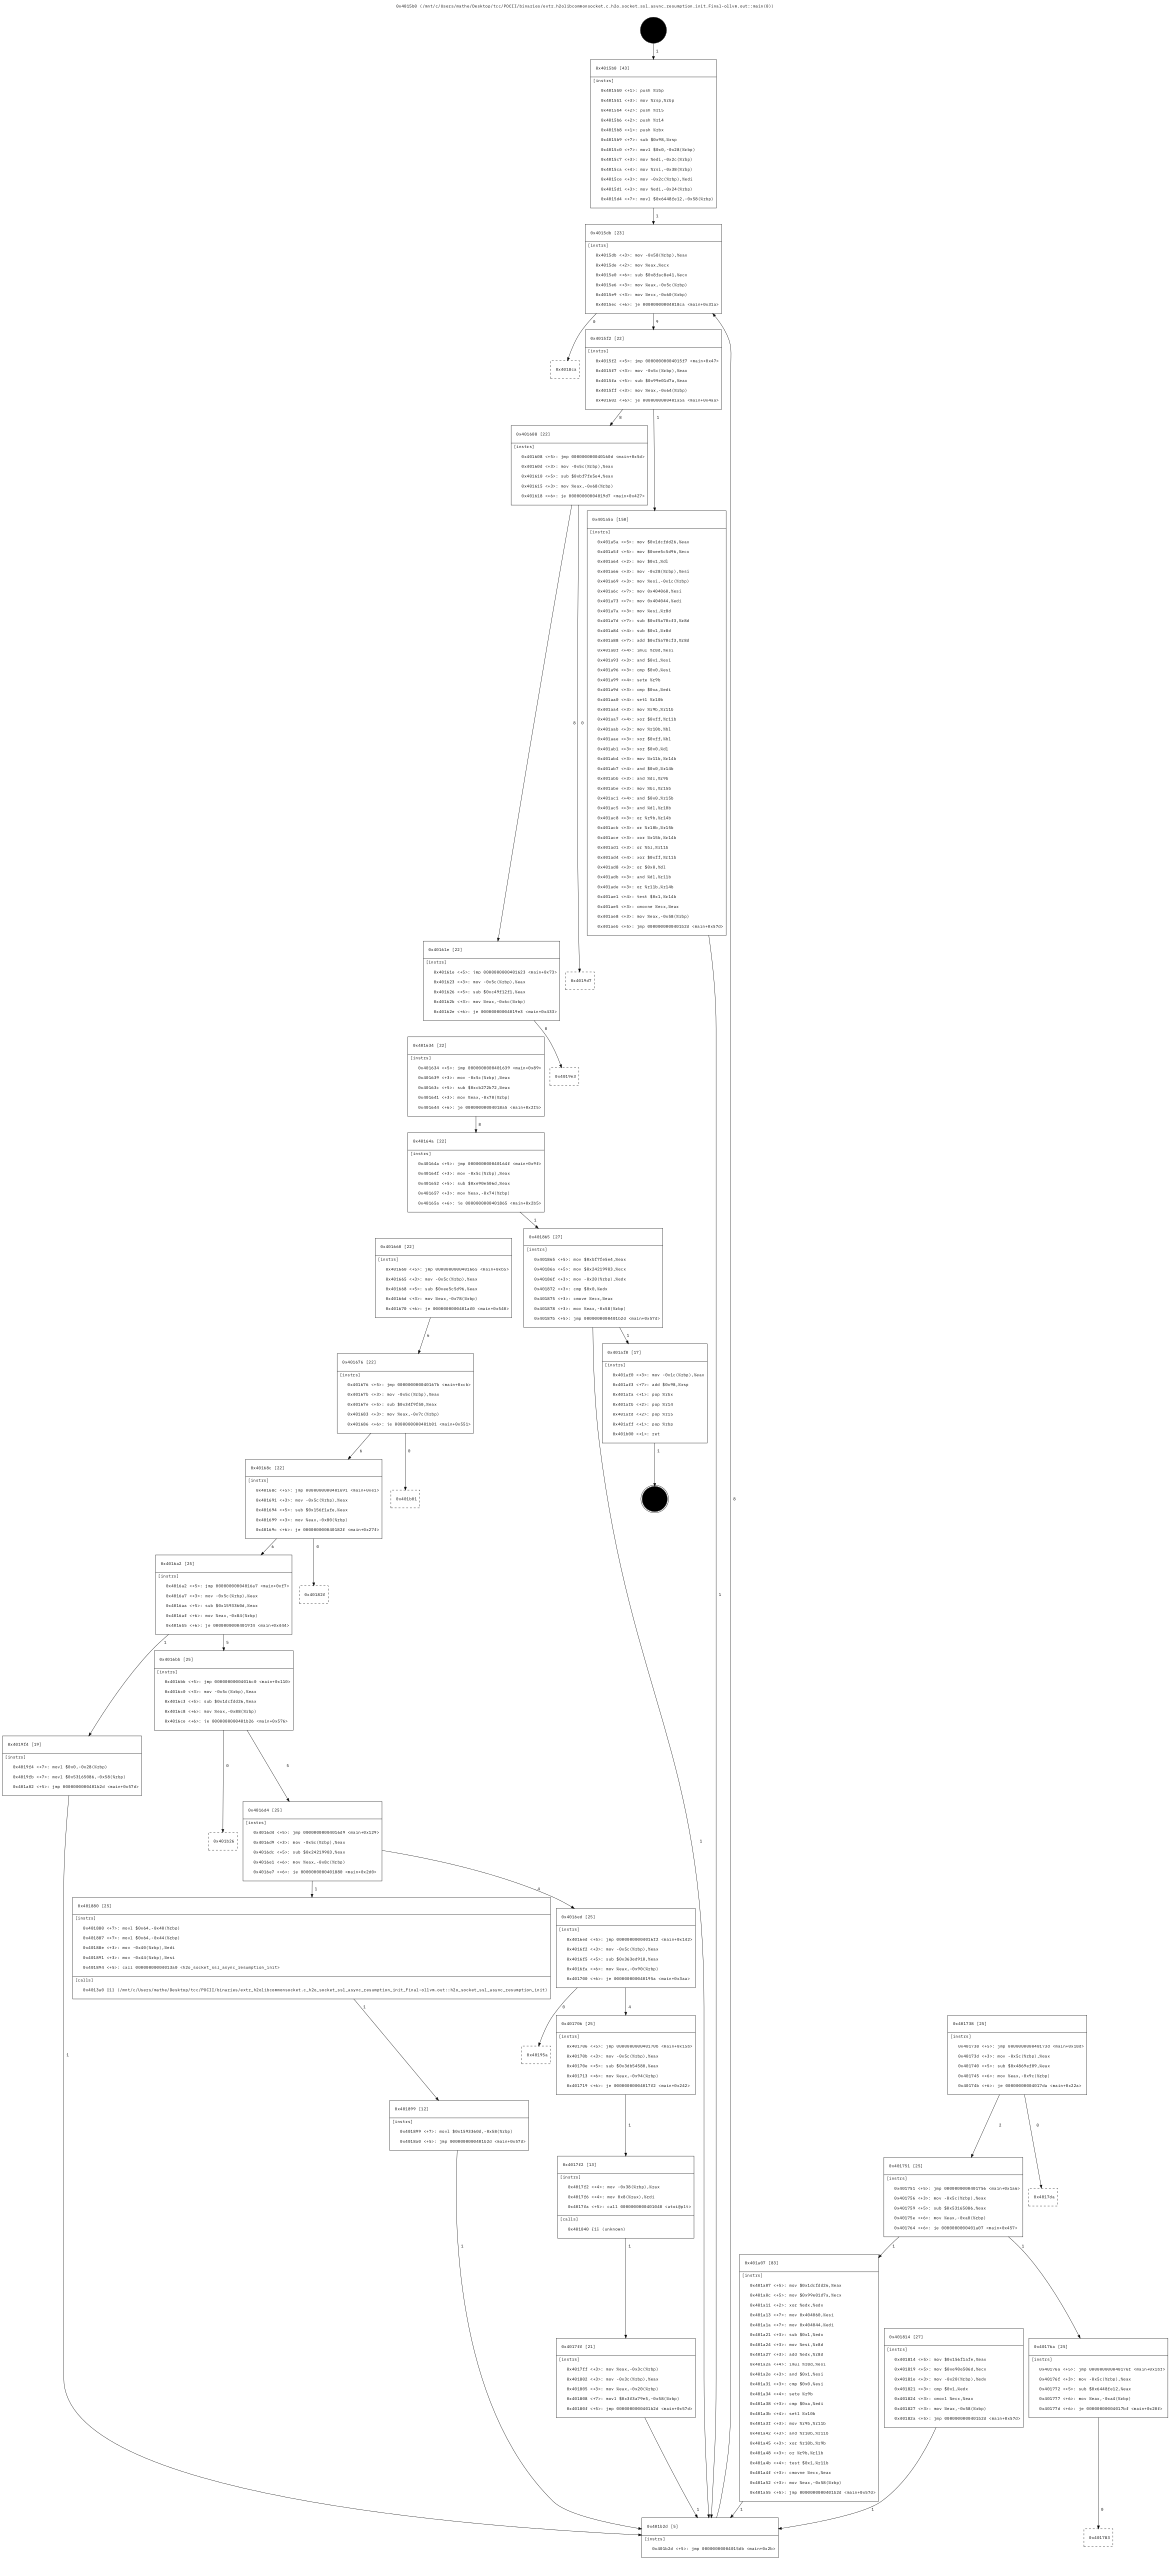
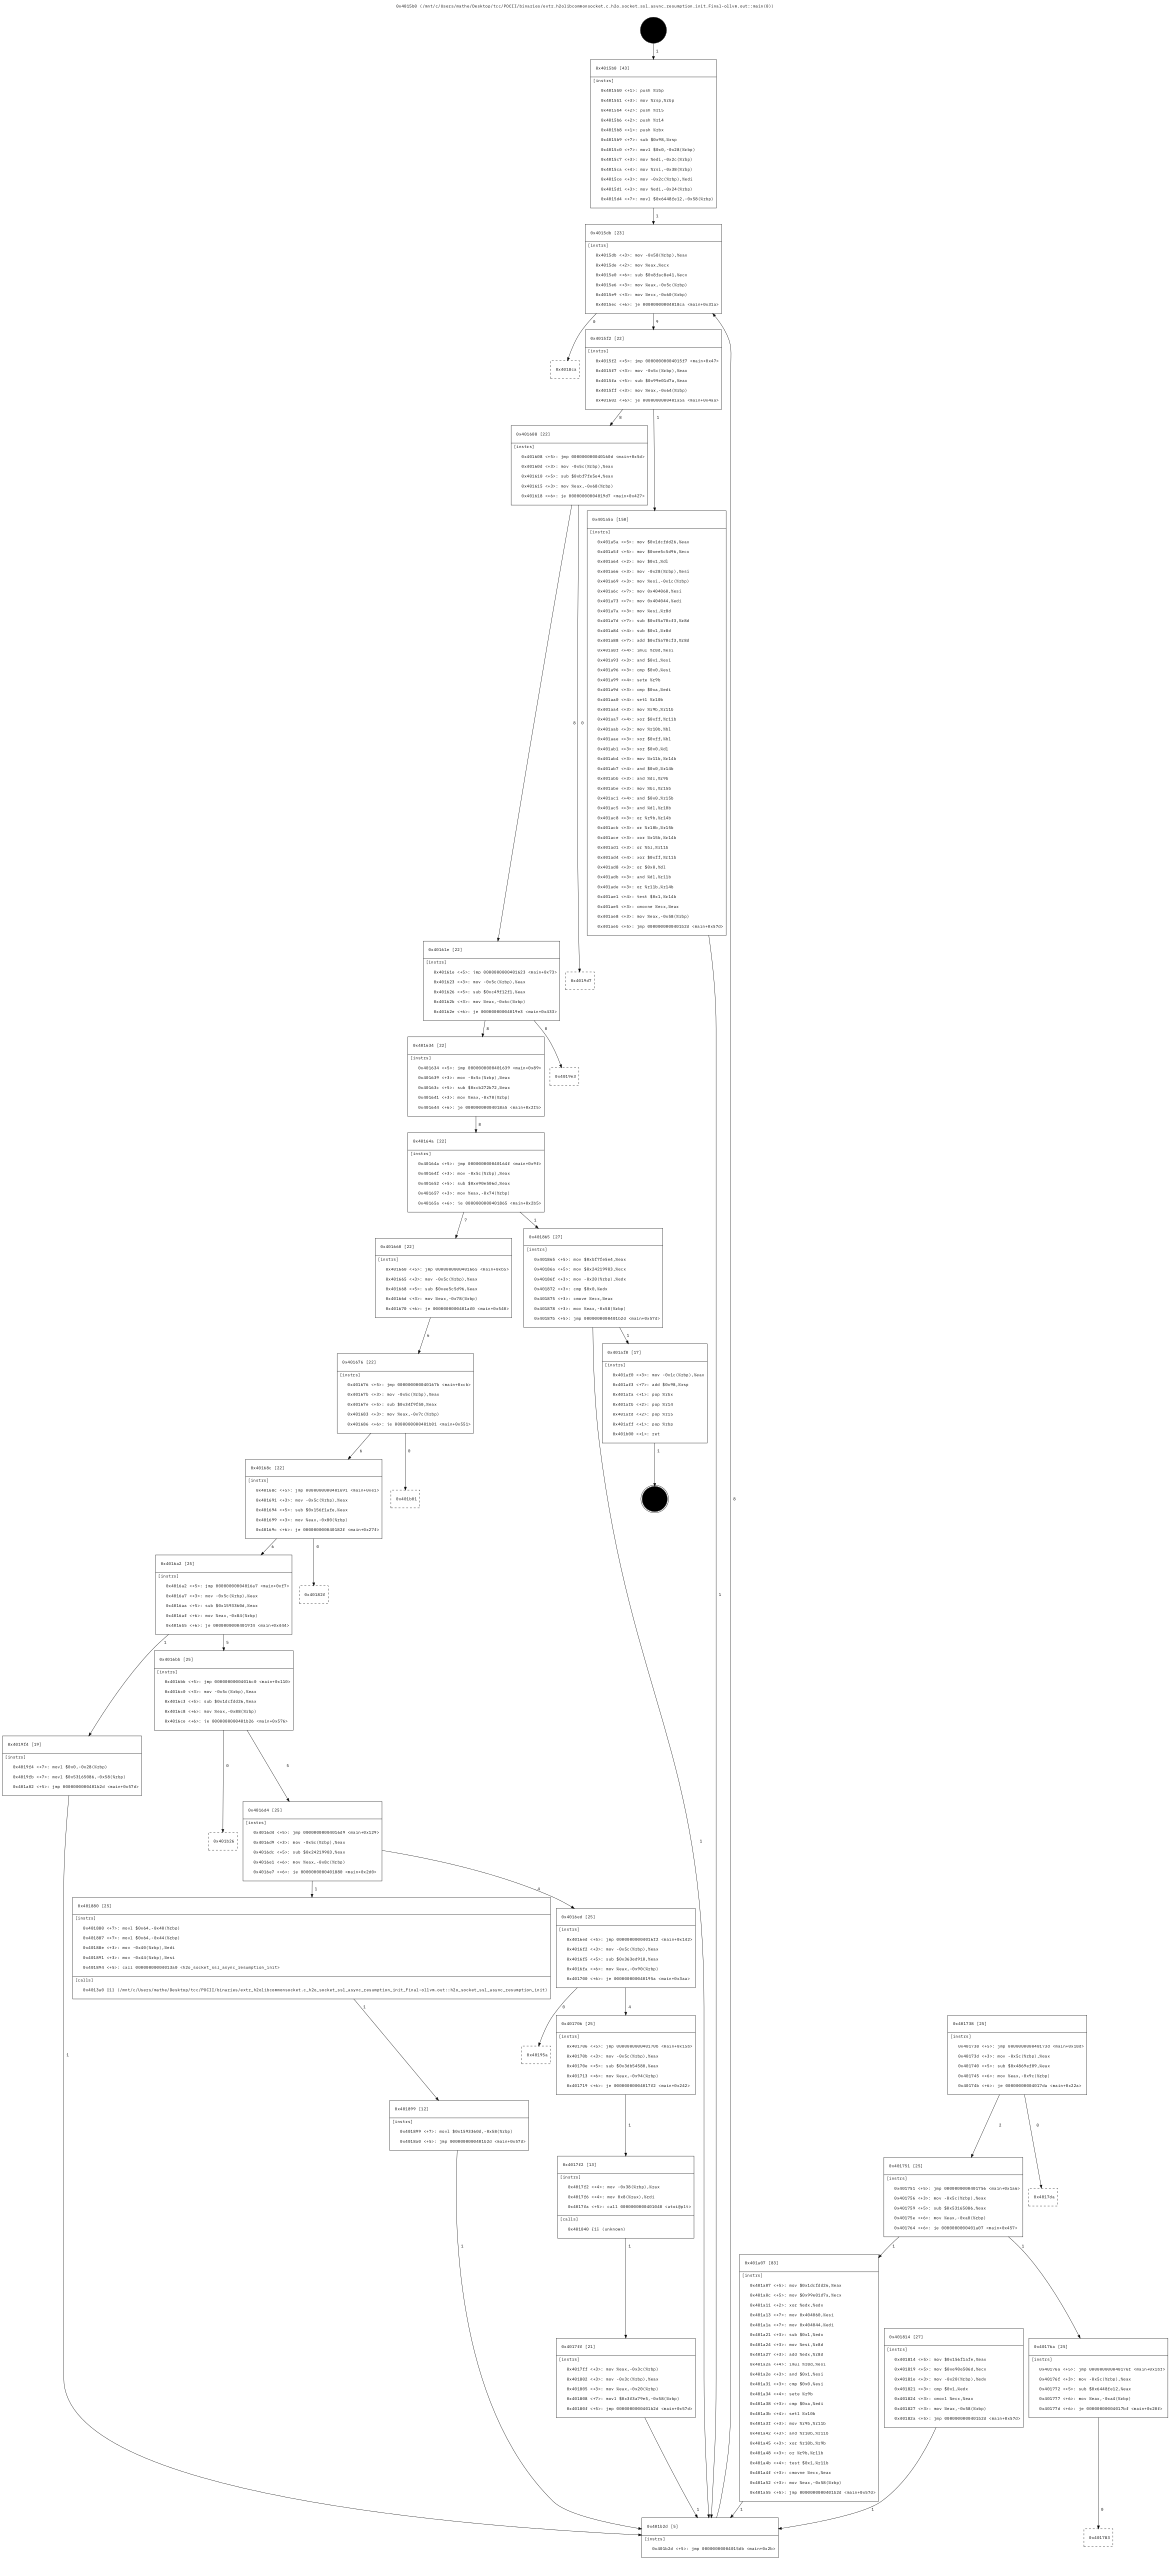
edge "0x40161e [22]" -> "0x401634 [22]": added, label "8"
edge "0x40164a [22]" -> "0x401660 [22]": added, label "7"
